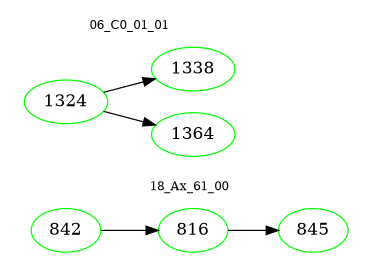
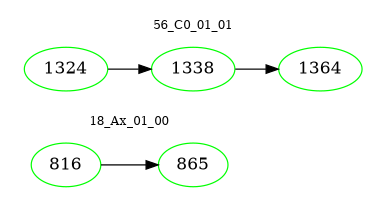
cluster "06_C0_01_01": label "06_C0_01_01" -> "56_C0_01_01"
edge "1324" -> "1364": now "1338" -> "1364"
cluster "18_Ax_61_00": label "18_Ax_61_00" -> "18_Ax_01_00"
node "842": removed
node "845": label "845" -> "865"
